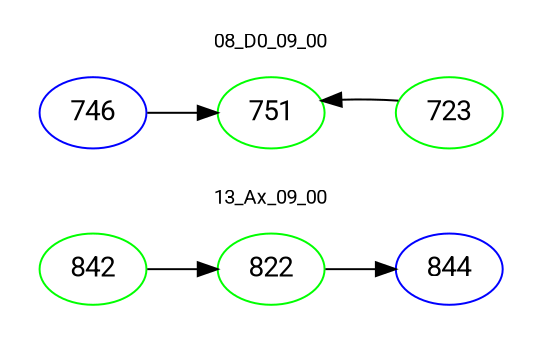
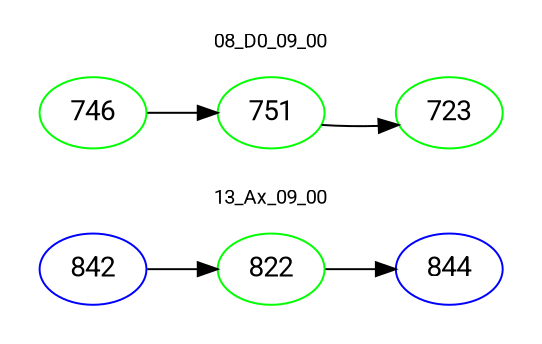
edge "723" -> "751": reversed
node "746": color blue -> green
node "842": color green -> blue
